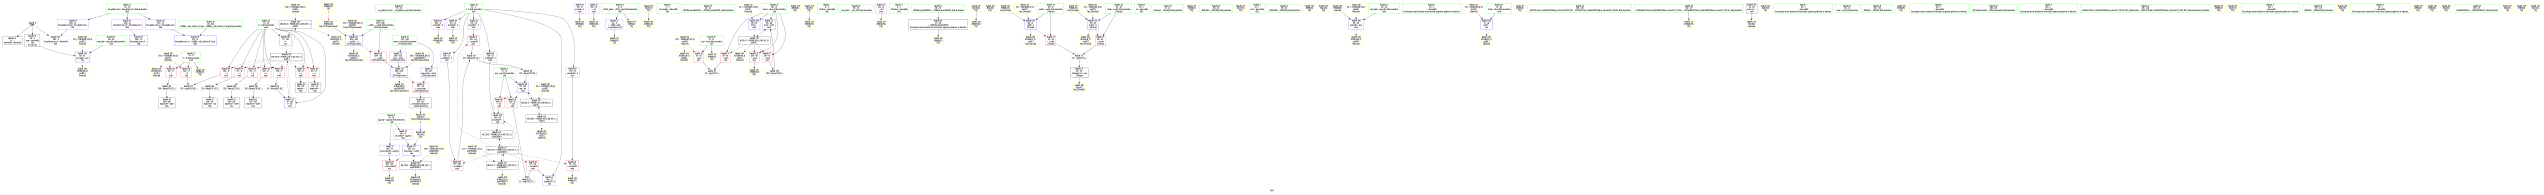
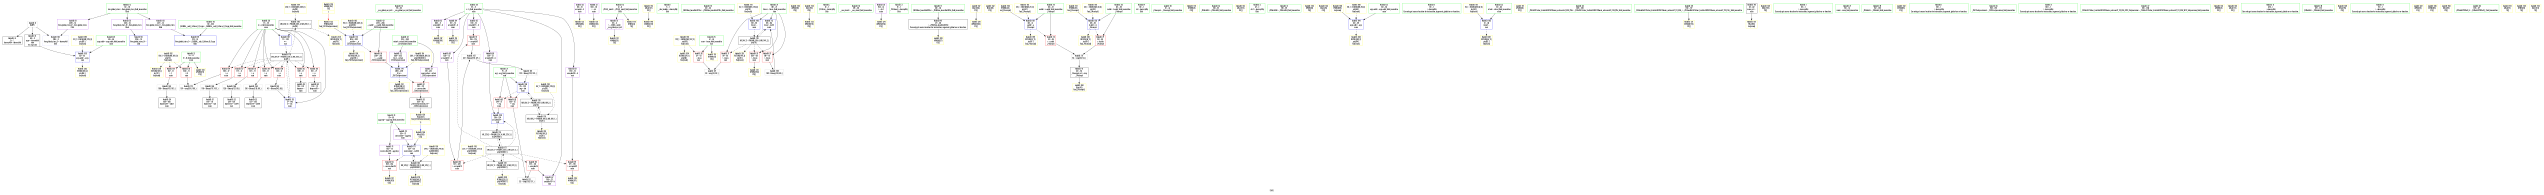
edge "NodeID: 193" -> "NodeID: 175": now "NodeID: 193" -> "NodeID: 179"
